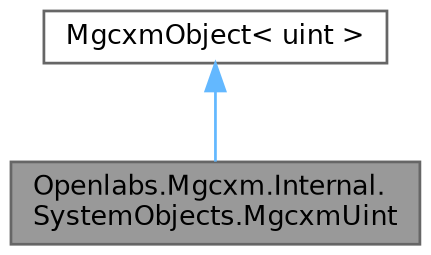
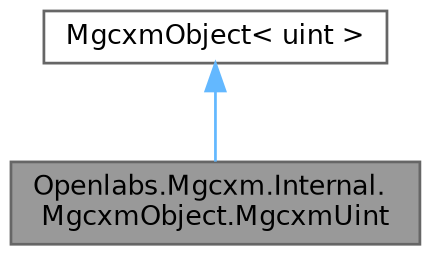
node "Openlabs.Mgcxm.Internal. SystemObjects.MgcxmUint": label "Openlabs.Mgcxm.Internal. SystemObjects.MgcxmUint" -> "Openlabs.Mgcxm.Internal. MgcxmObject.MgcxmUint"
